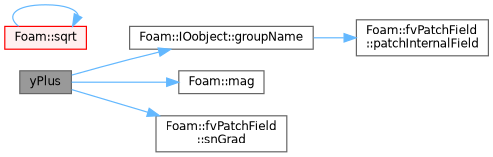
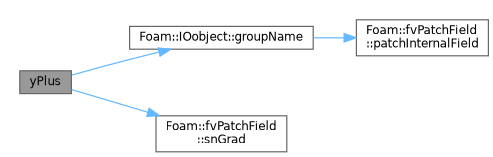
node "Foam::sqrt": removed
node "Foam::mag": removed
